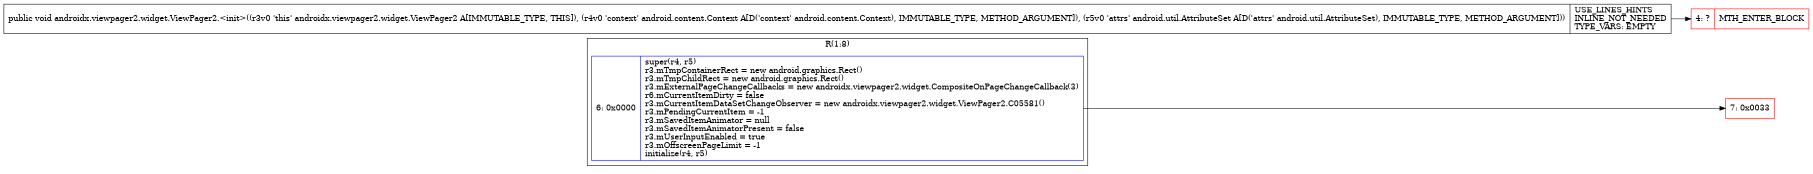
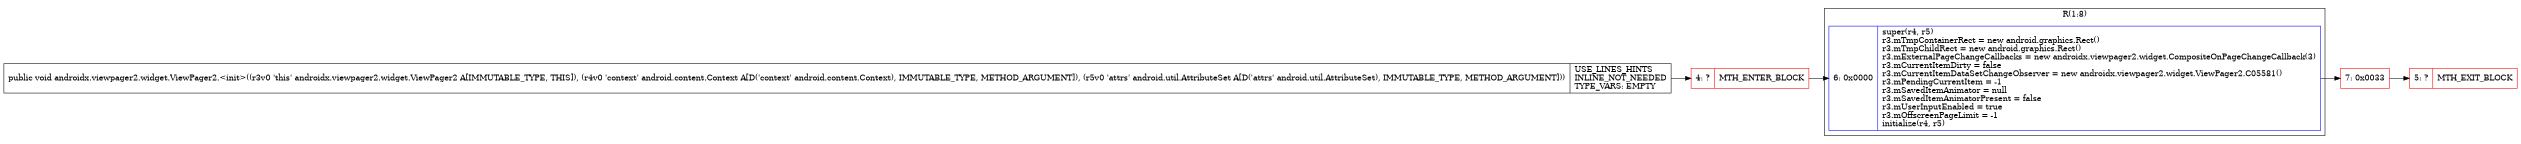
edge "4: ?" -> "6: 0x0000": added
node "5: ?": added
node "6: 0x0000": text "r6.mCurrentItemDirty = false" -> "r3.mCurrentItemDirty = false"
